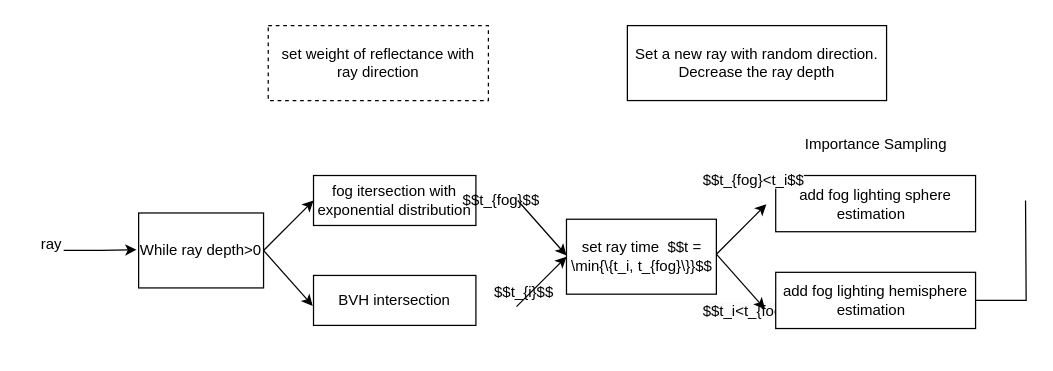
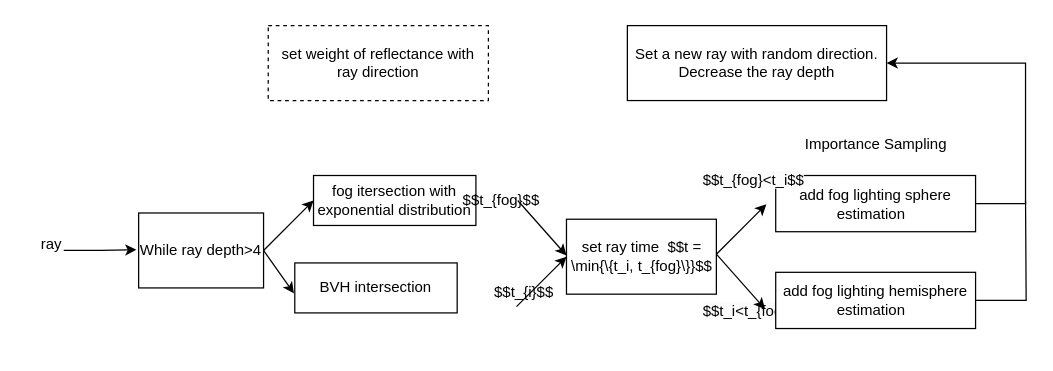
edge "add fog lighting sphere estimation" -> "Set a new ray with random direction. Decrease the ray depth": added
node "While ray depth>0": label "While ray depth>0" -> "While ray depth>4"
node "BVH intersection": moved (394, 301) -> (376, 288)
